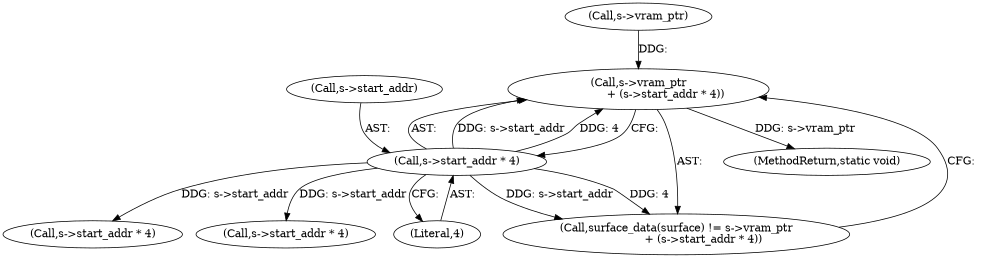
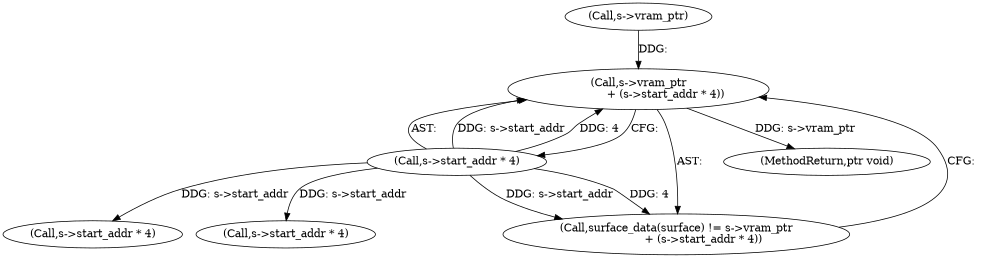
node "(Call,s->start_addr)": removed
node "(MethodReturn,static void)": label "(MethodReturn,static void)" -> "(MethodReturn,ptr void)"
node "(Literal,4)": removed
